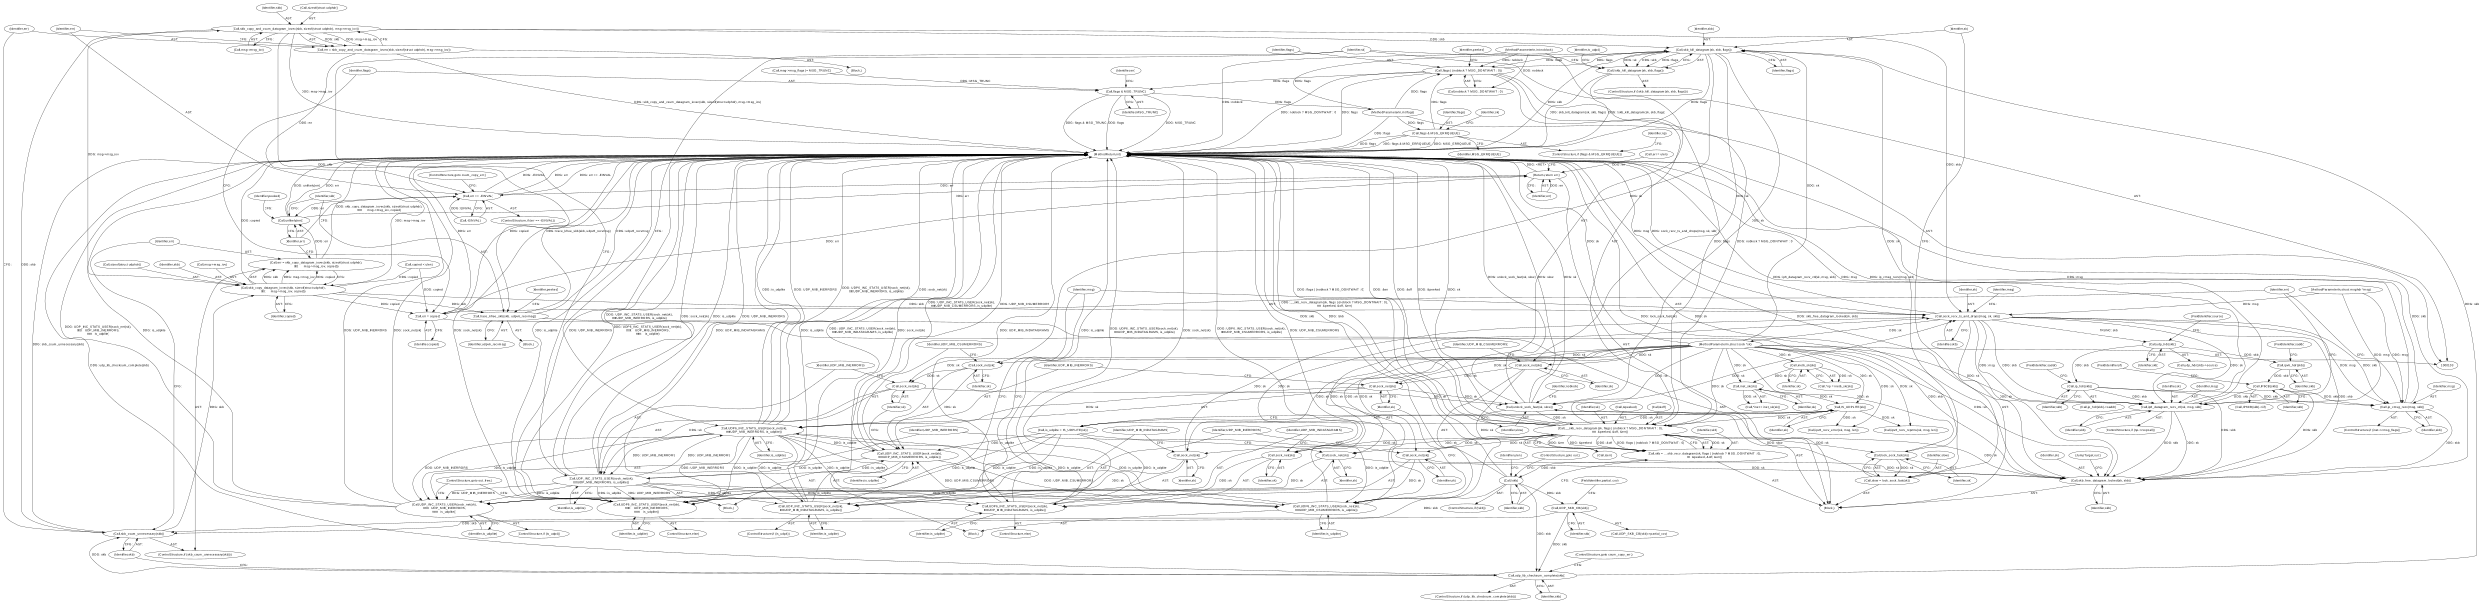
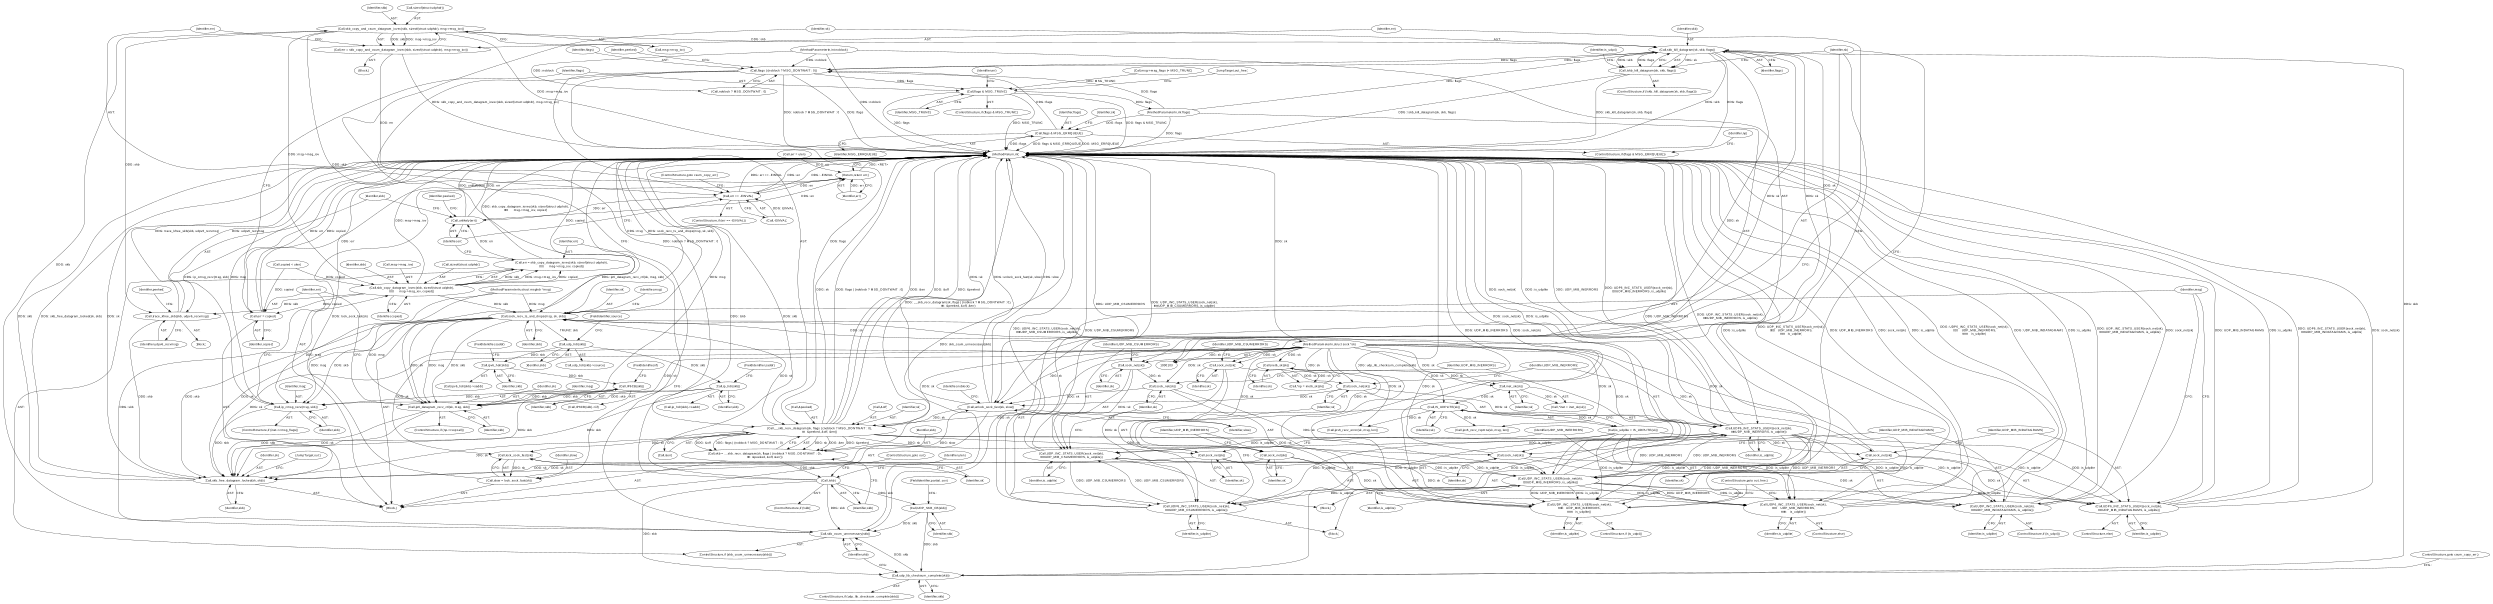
node "(JumpTarget,out_free:)": added
node "(ControlStructure,if (flags & MSG_TRUNC))": added
edge "(Identifier,MSG_ERRQUEUE)" -> "(Call,flags & MSG_ERRQUEUE)": added, label "AST:"
edge "(Call,lock_sock_fast(sk))" -> "(Call,skb_kill_datagram(sk, skb, flags))": removed, label "DDG: sk"
node "(Call,ipv6_hdr(skb)->saddr)": added
node "(Call,UDP_SKB_CB(skb)->partial_cov)": removed
